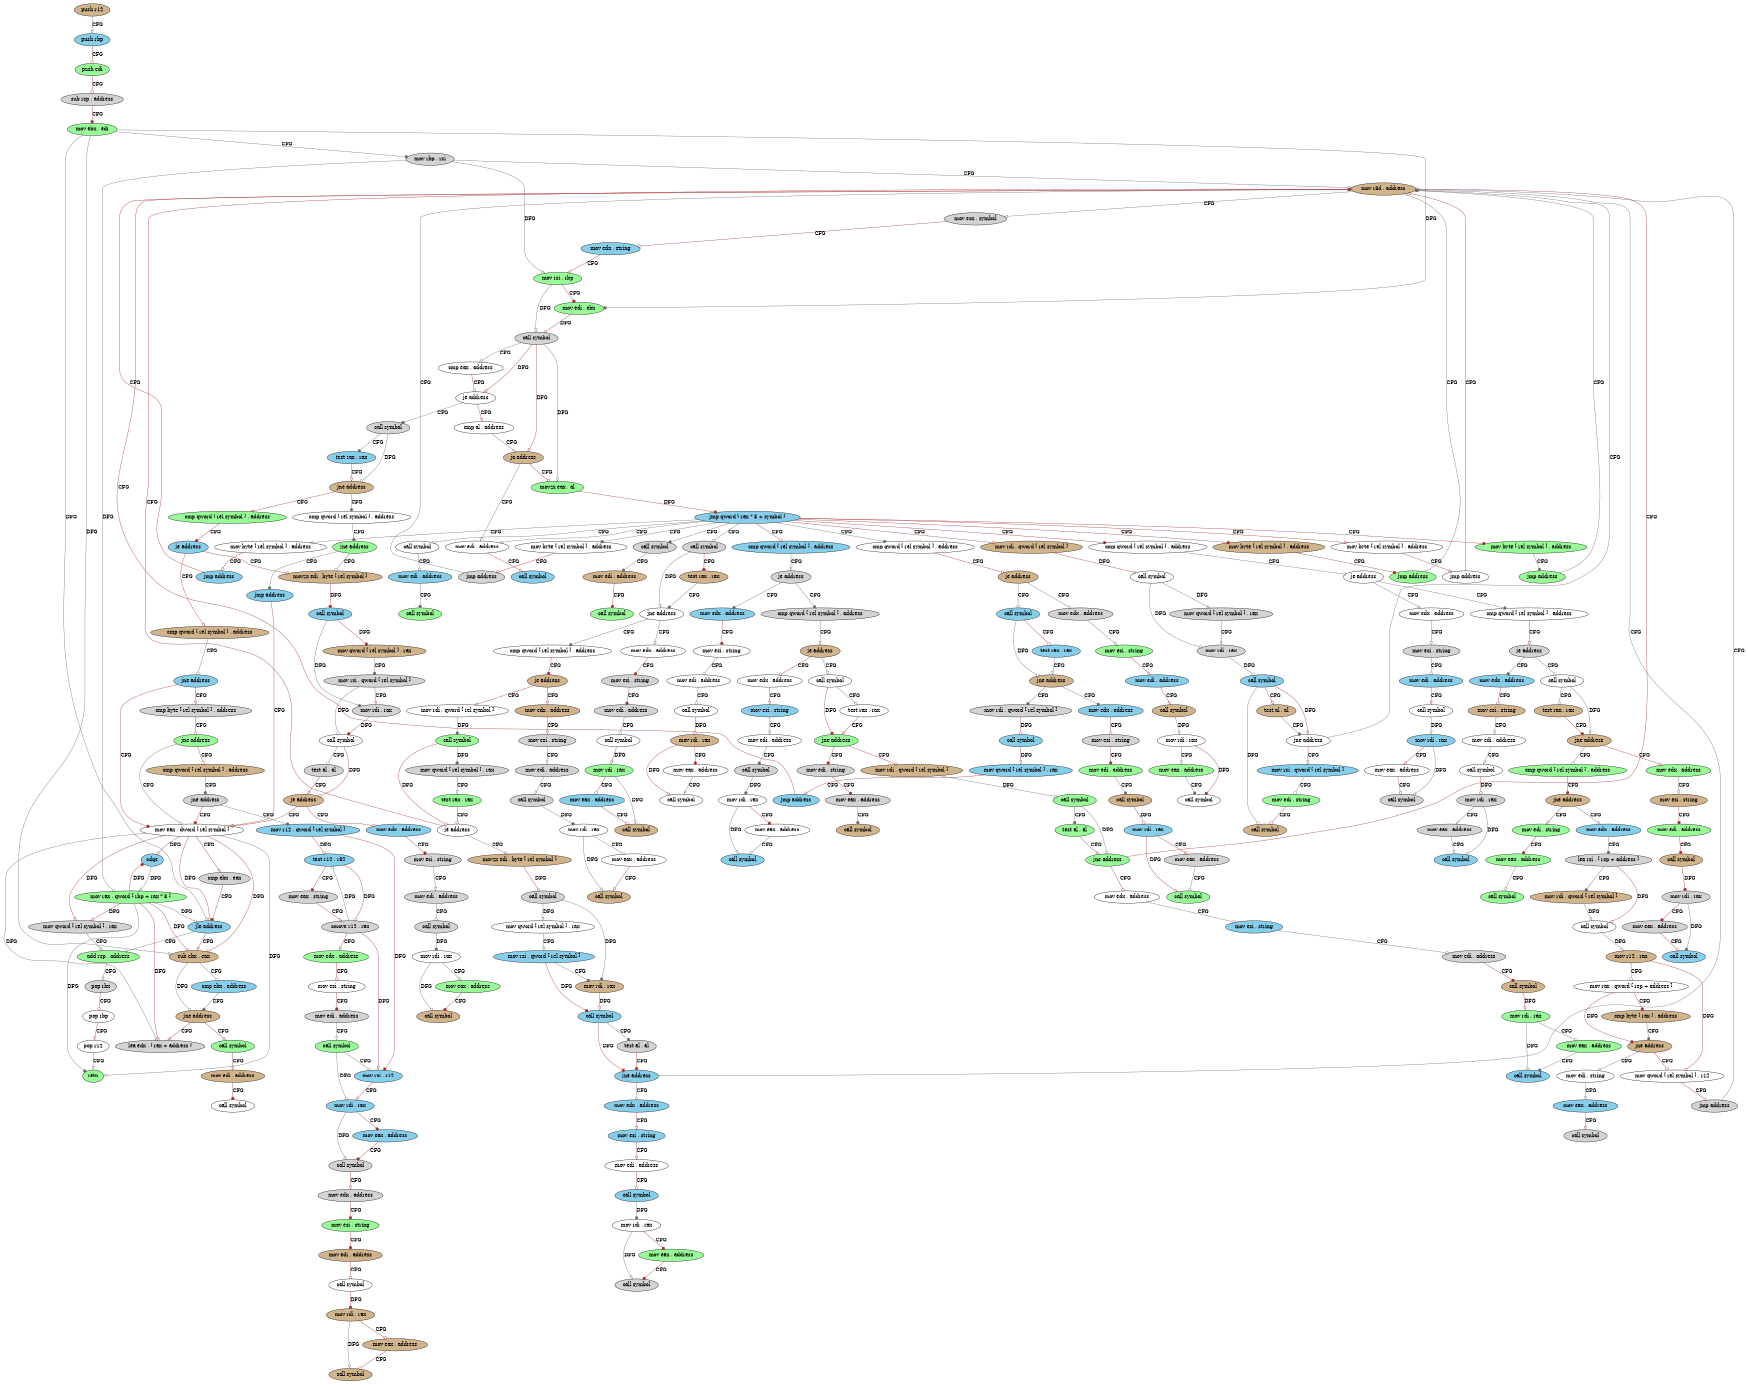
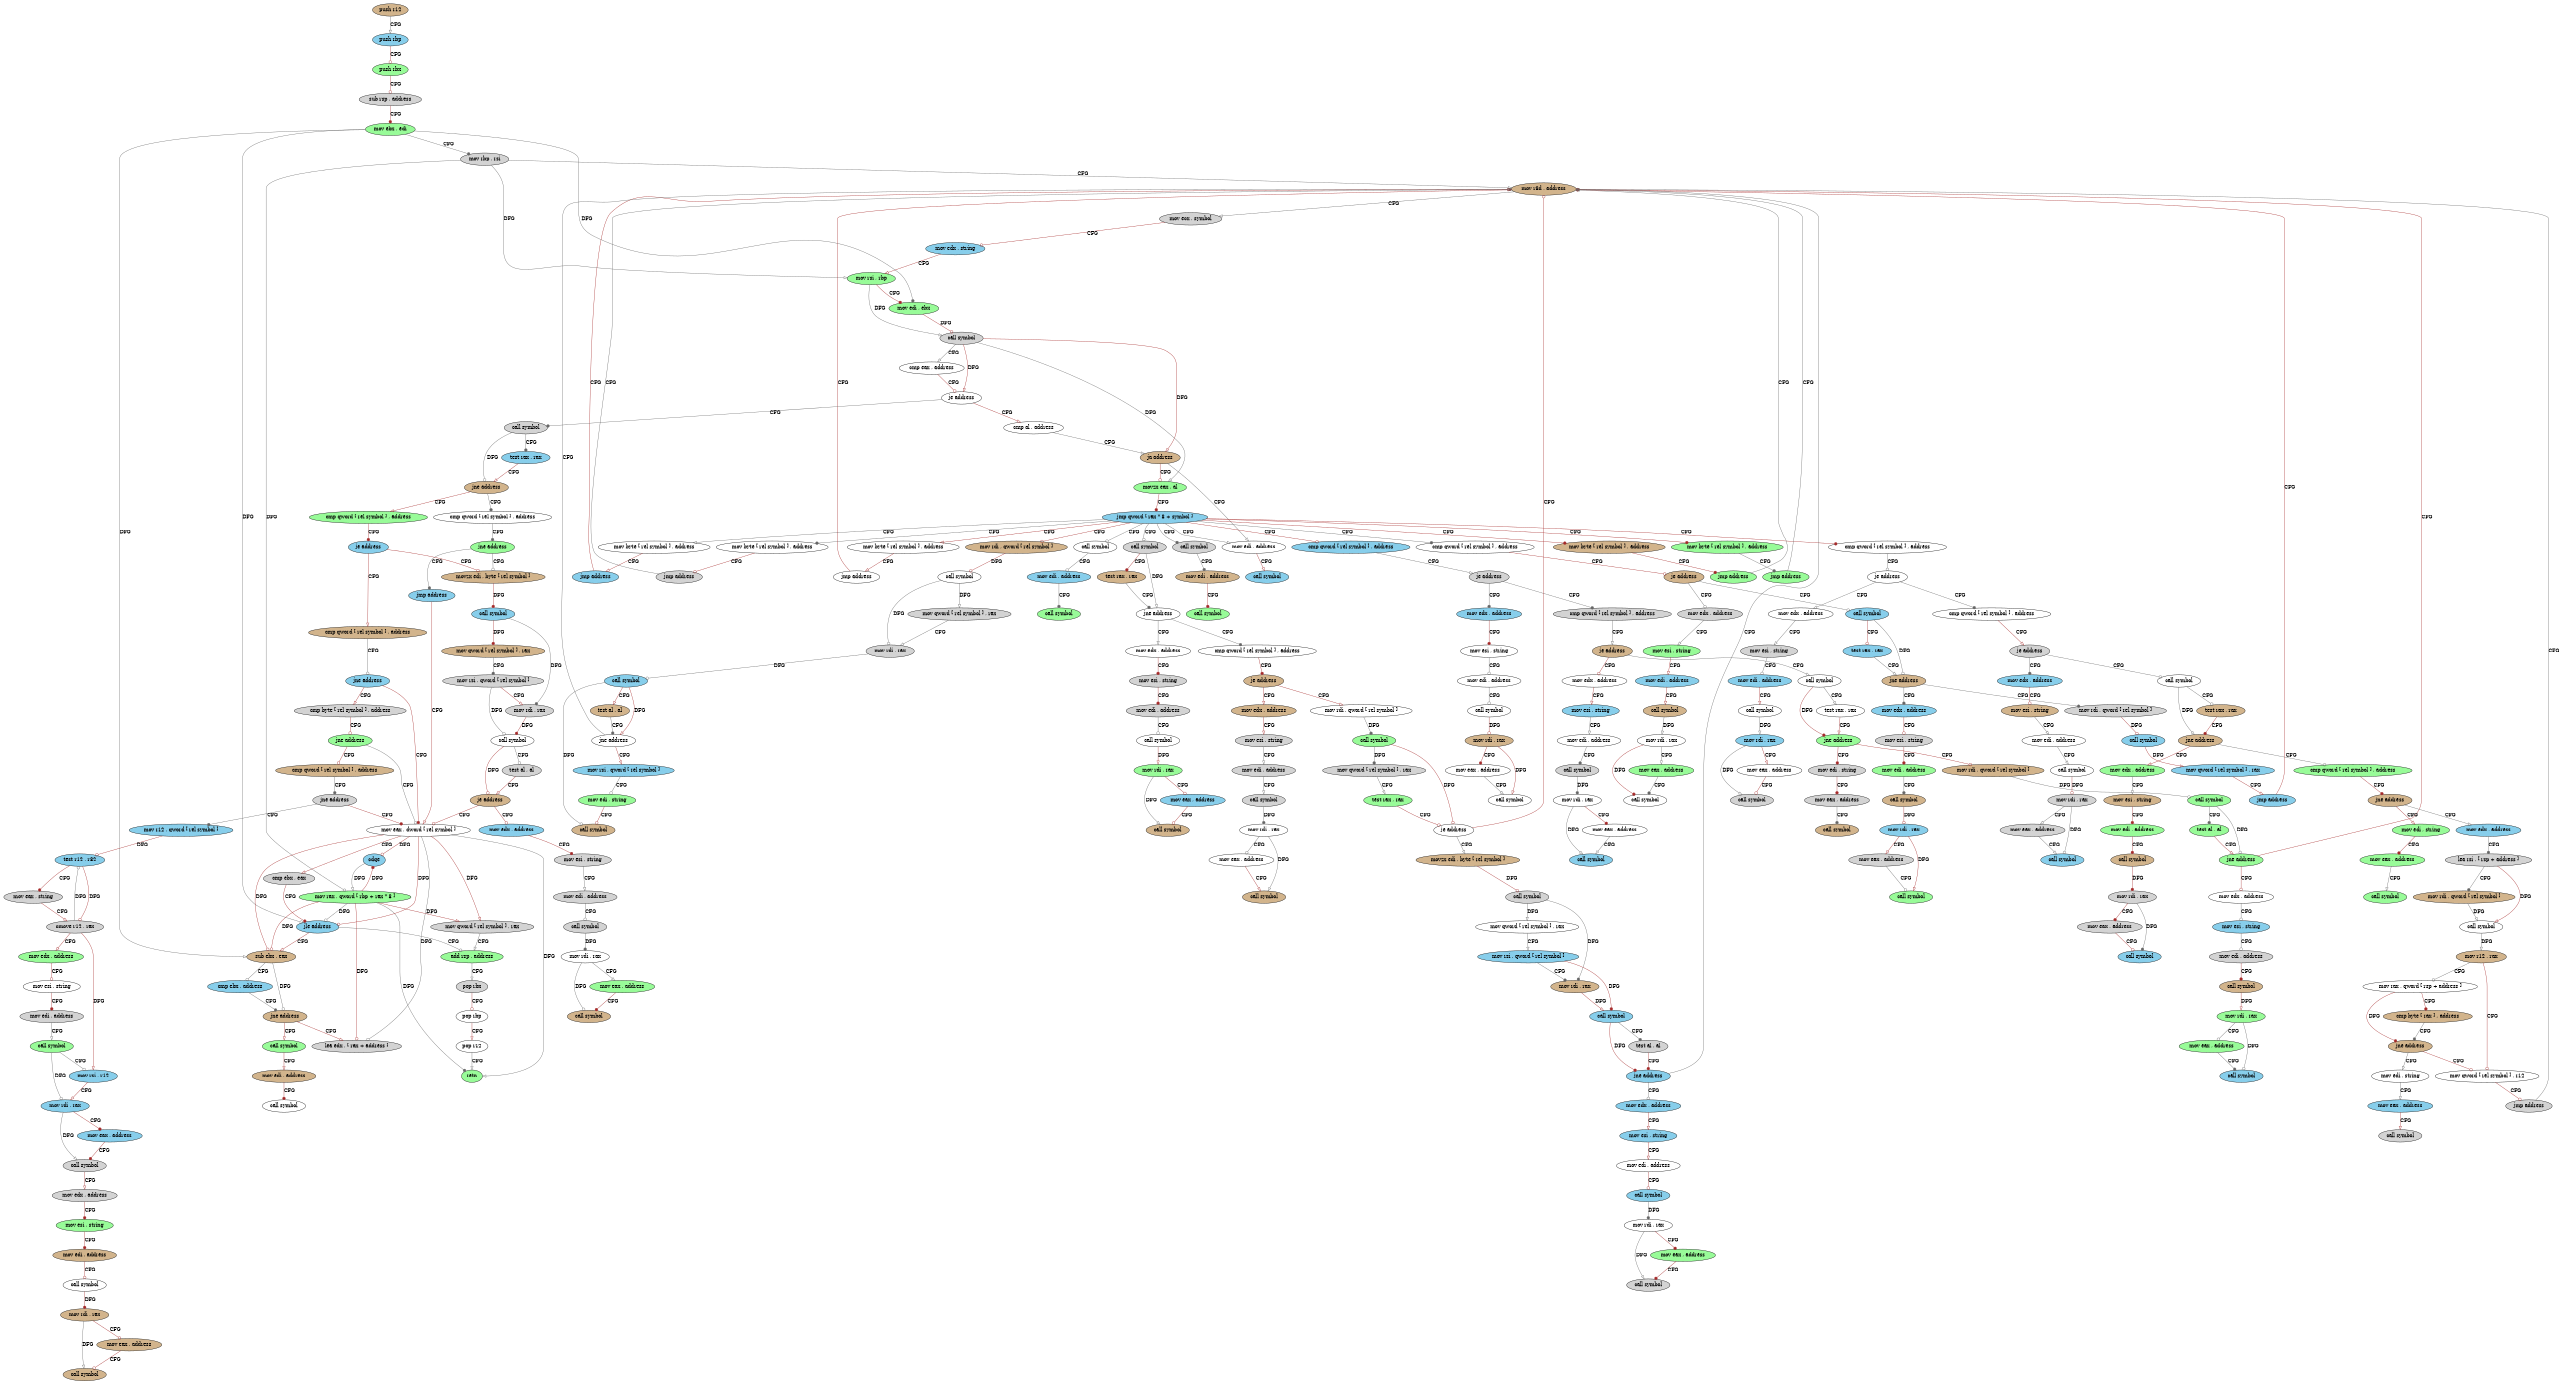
node "push edi": label "push edi" -> "push rbx"
edge "movzx eax , al" -> "jmp qword [ rax * 8 + symbol ]": label "DFG" -> "CFG"
edge "mov r12 , qword [ rel symbol ]" -> "mov rsi , r12": removed, label "DFG"
edge "mov r12 , rax" -> "mov qword [ rel symbol ] , r12": label "DFG" -> "CFG"
